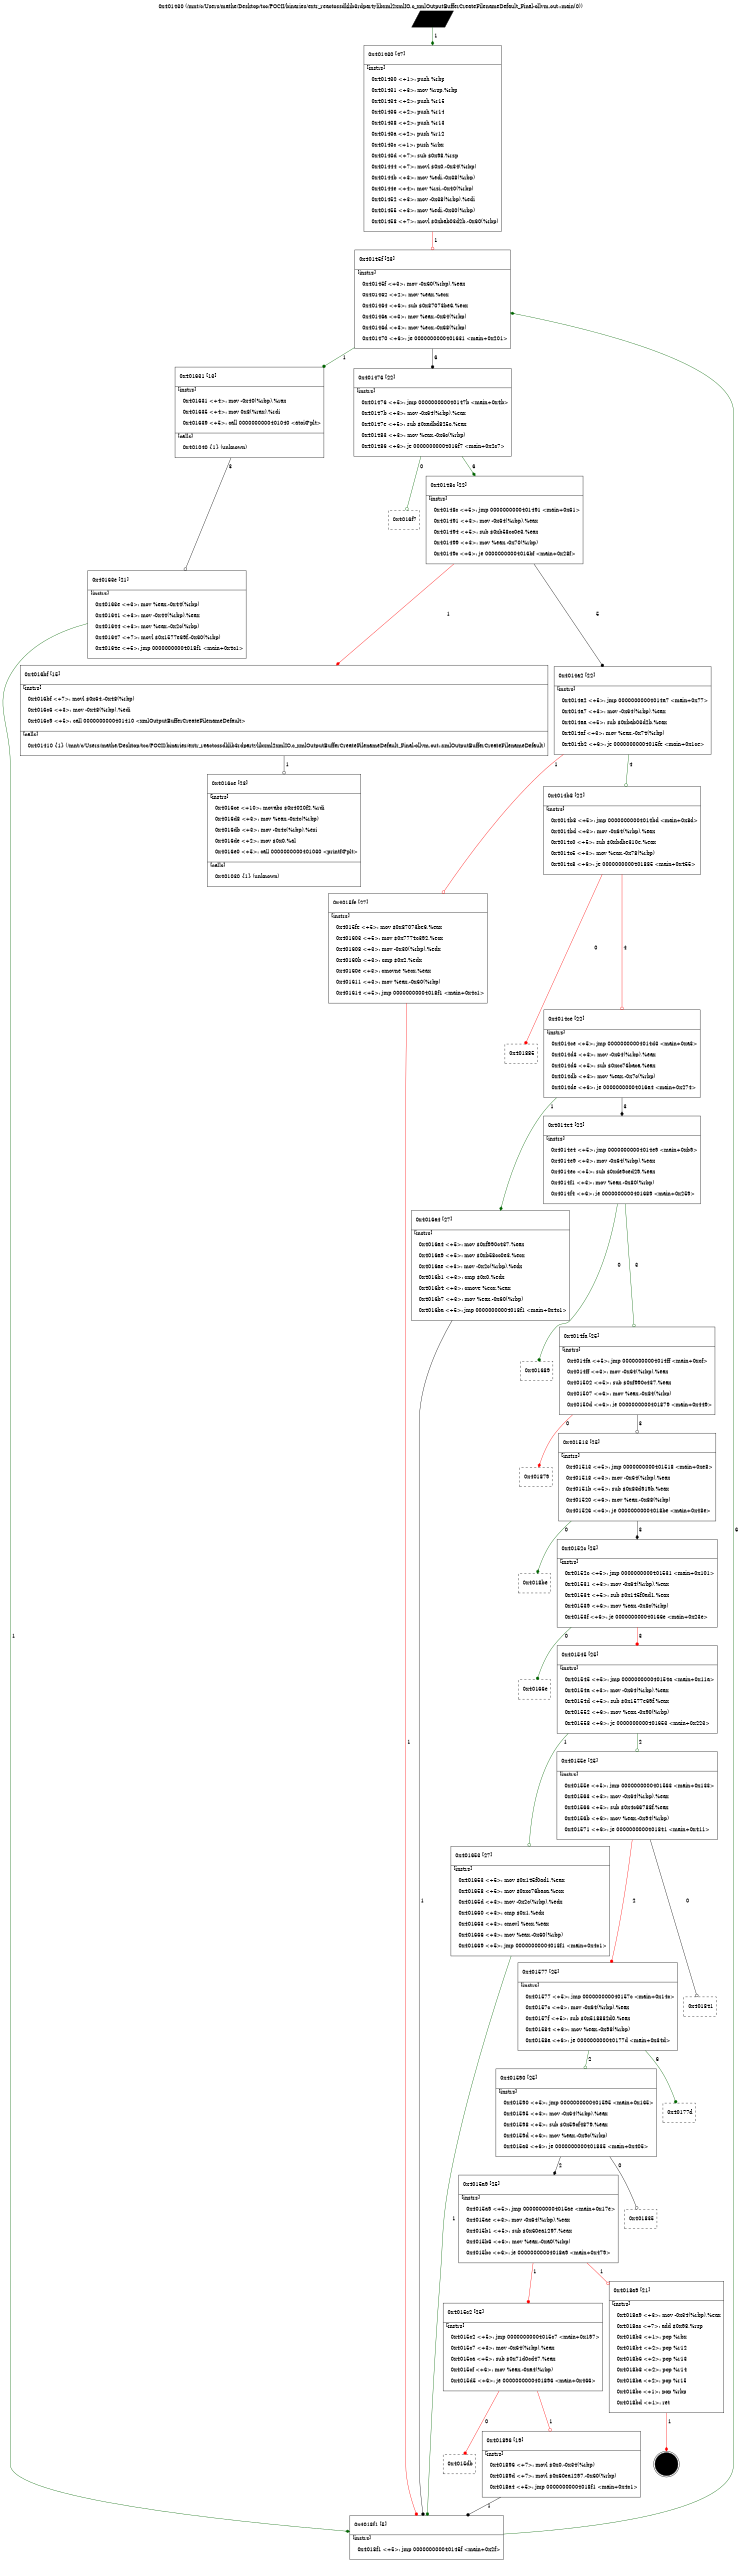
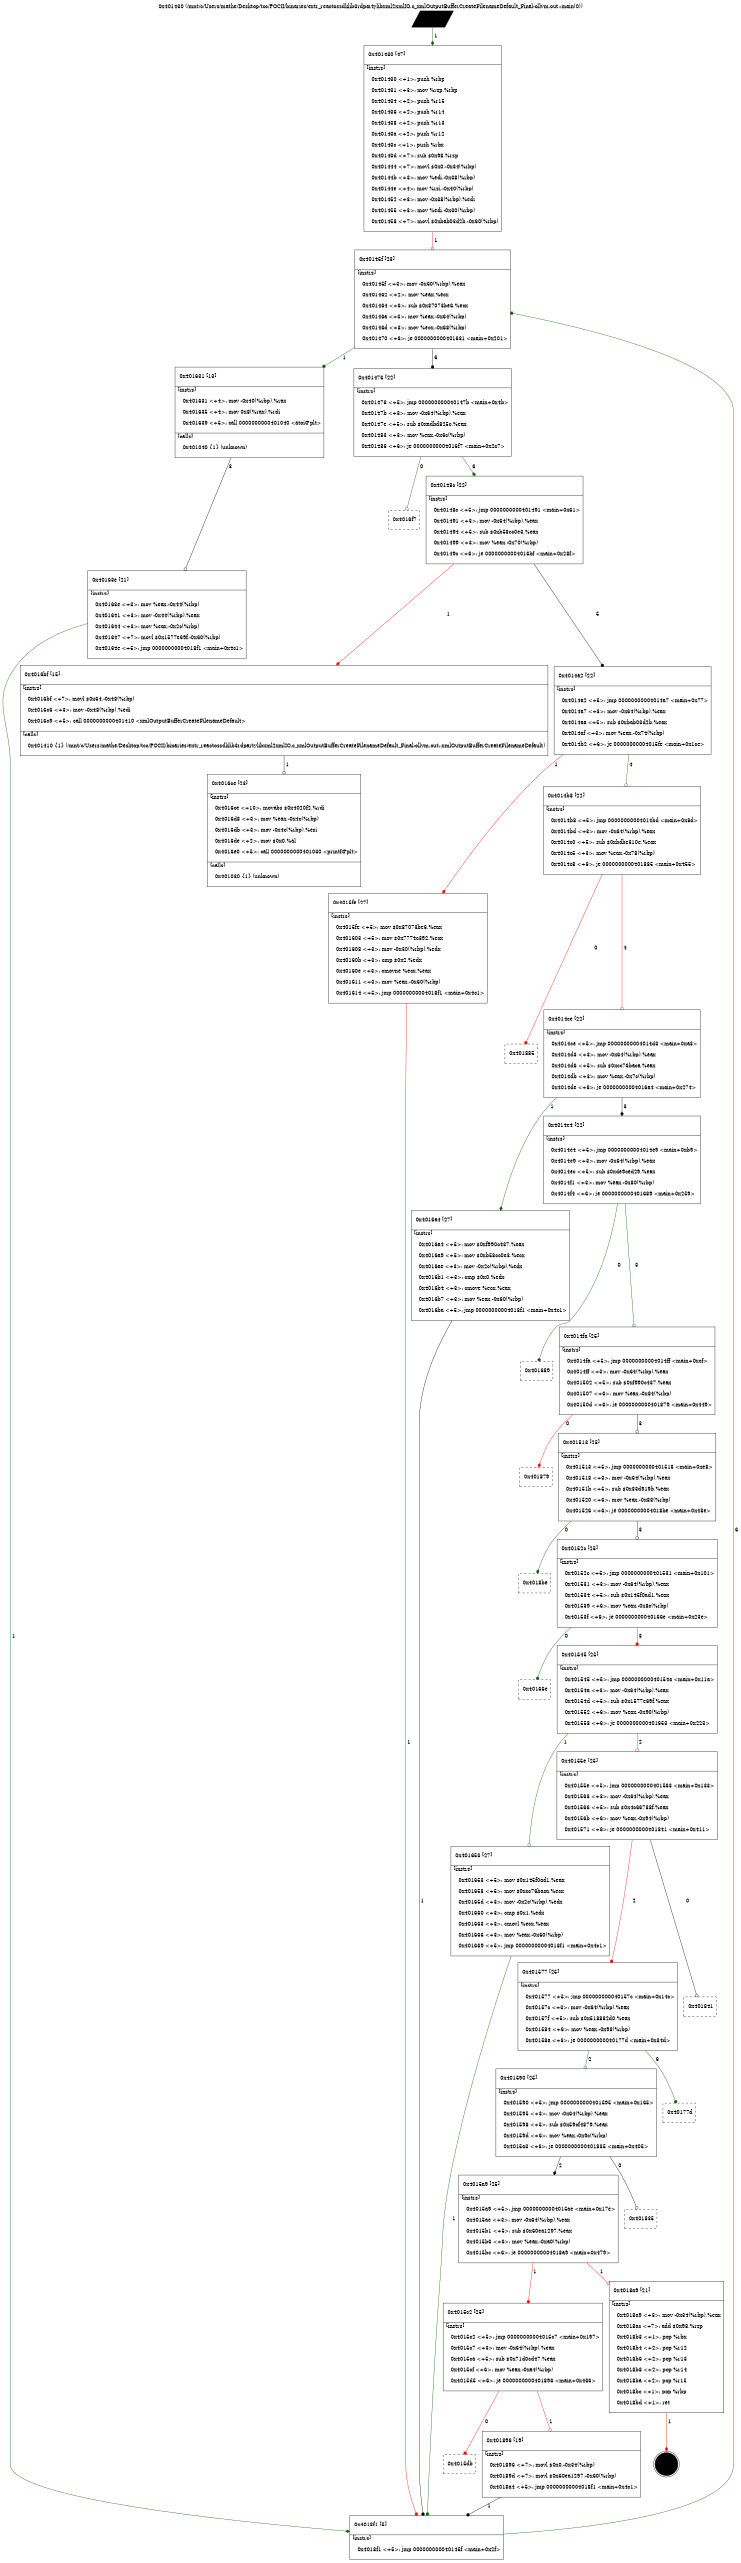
edge "0x4014a2 [22]" -> "0x4015fe [27]": arrowhead odot -> diamond
edge "0x4018f1 [5]" -> "0x40145f [23]": arrowhead diamond -> dot
edge "0x401513 [25]" -> "0x40152c [25]": arrowhead diamond -> odot
edge "0x401545 [25]" -> "0x40155e [25]": color darkgreen -> red
